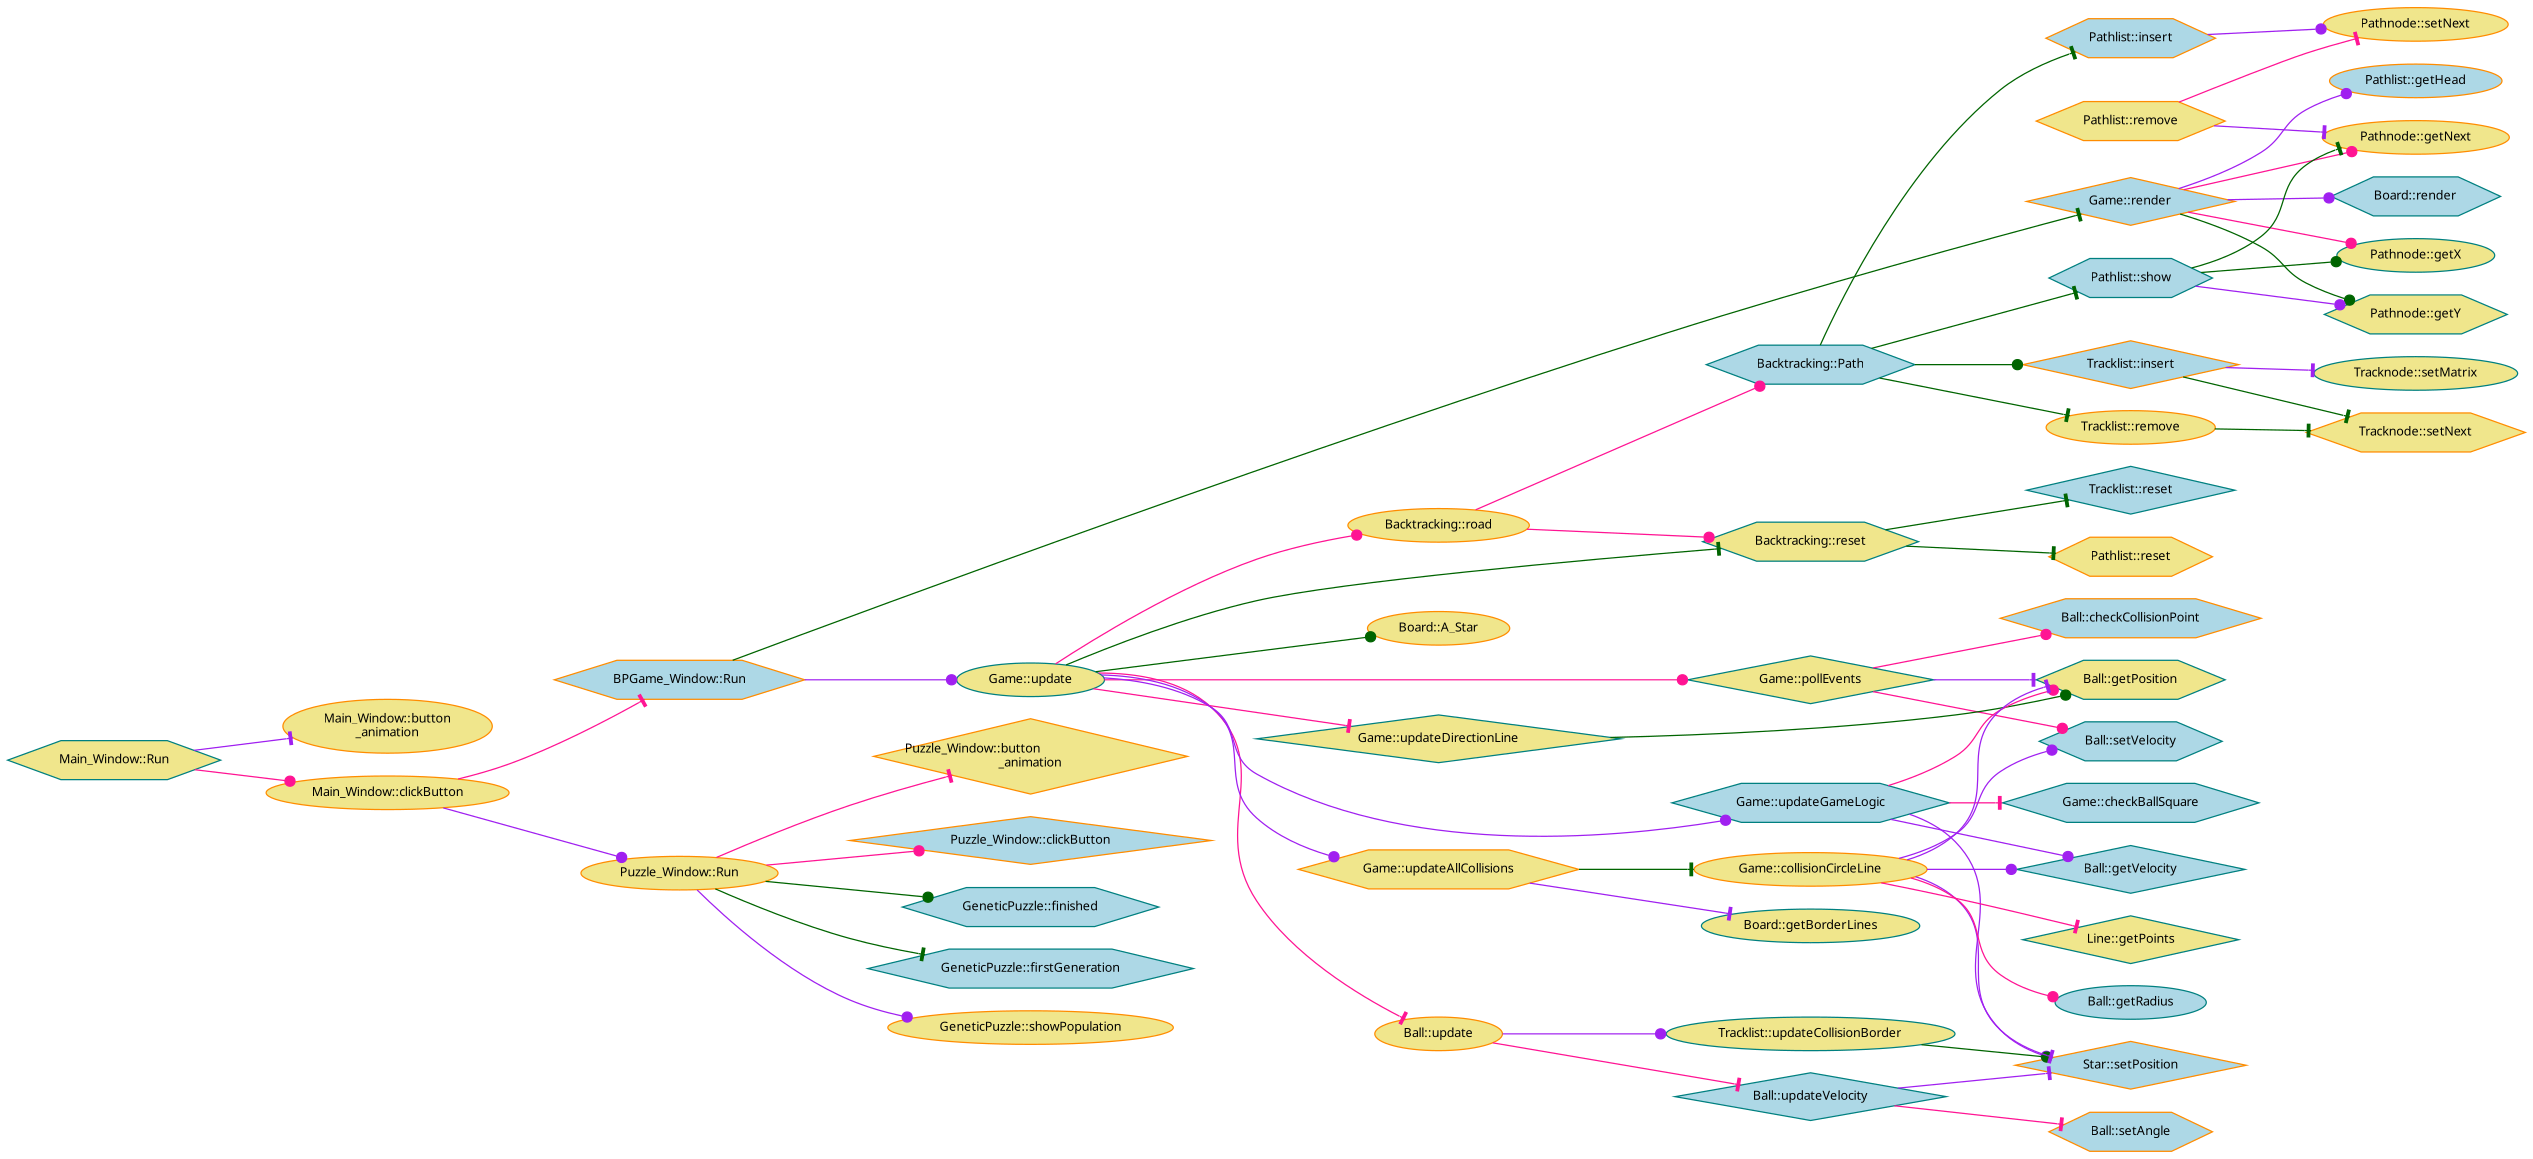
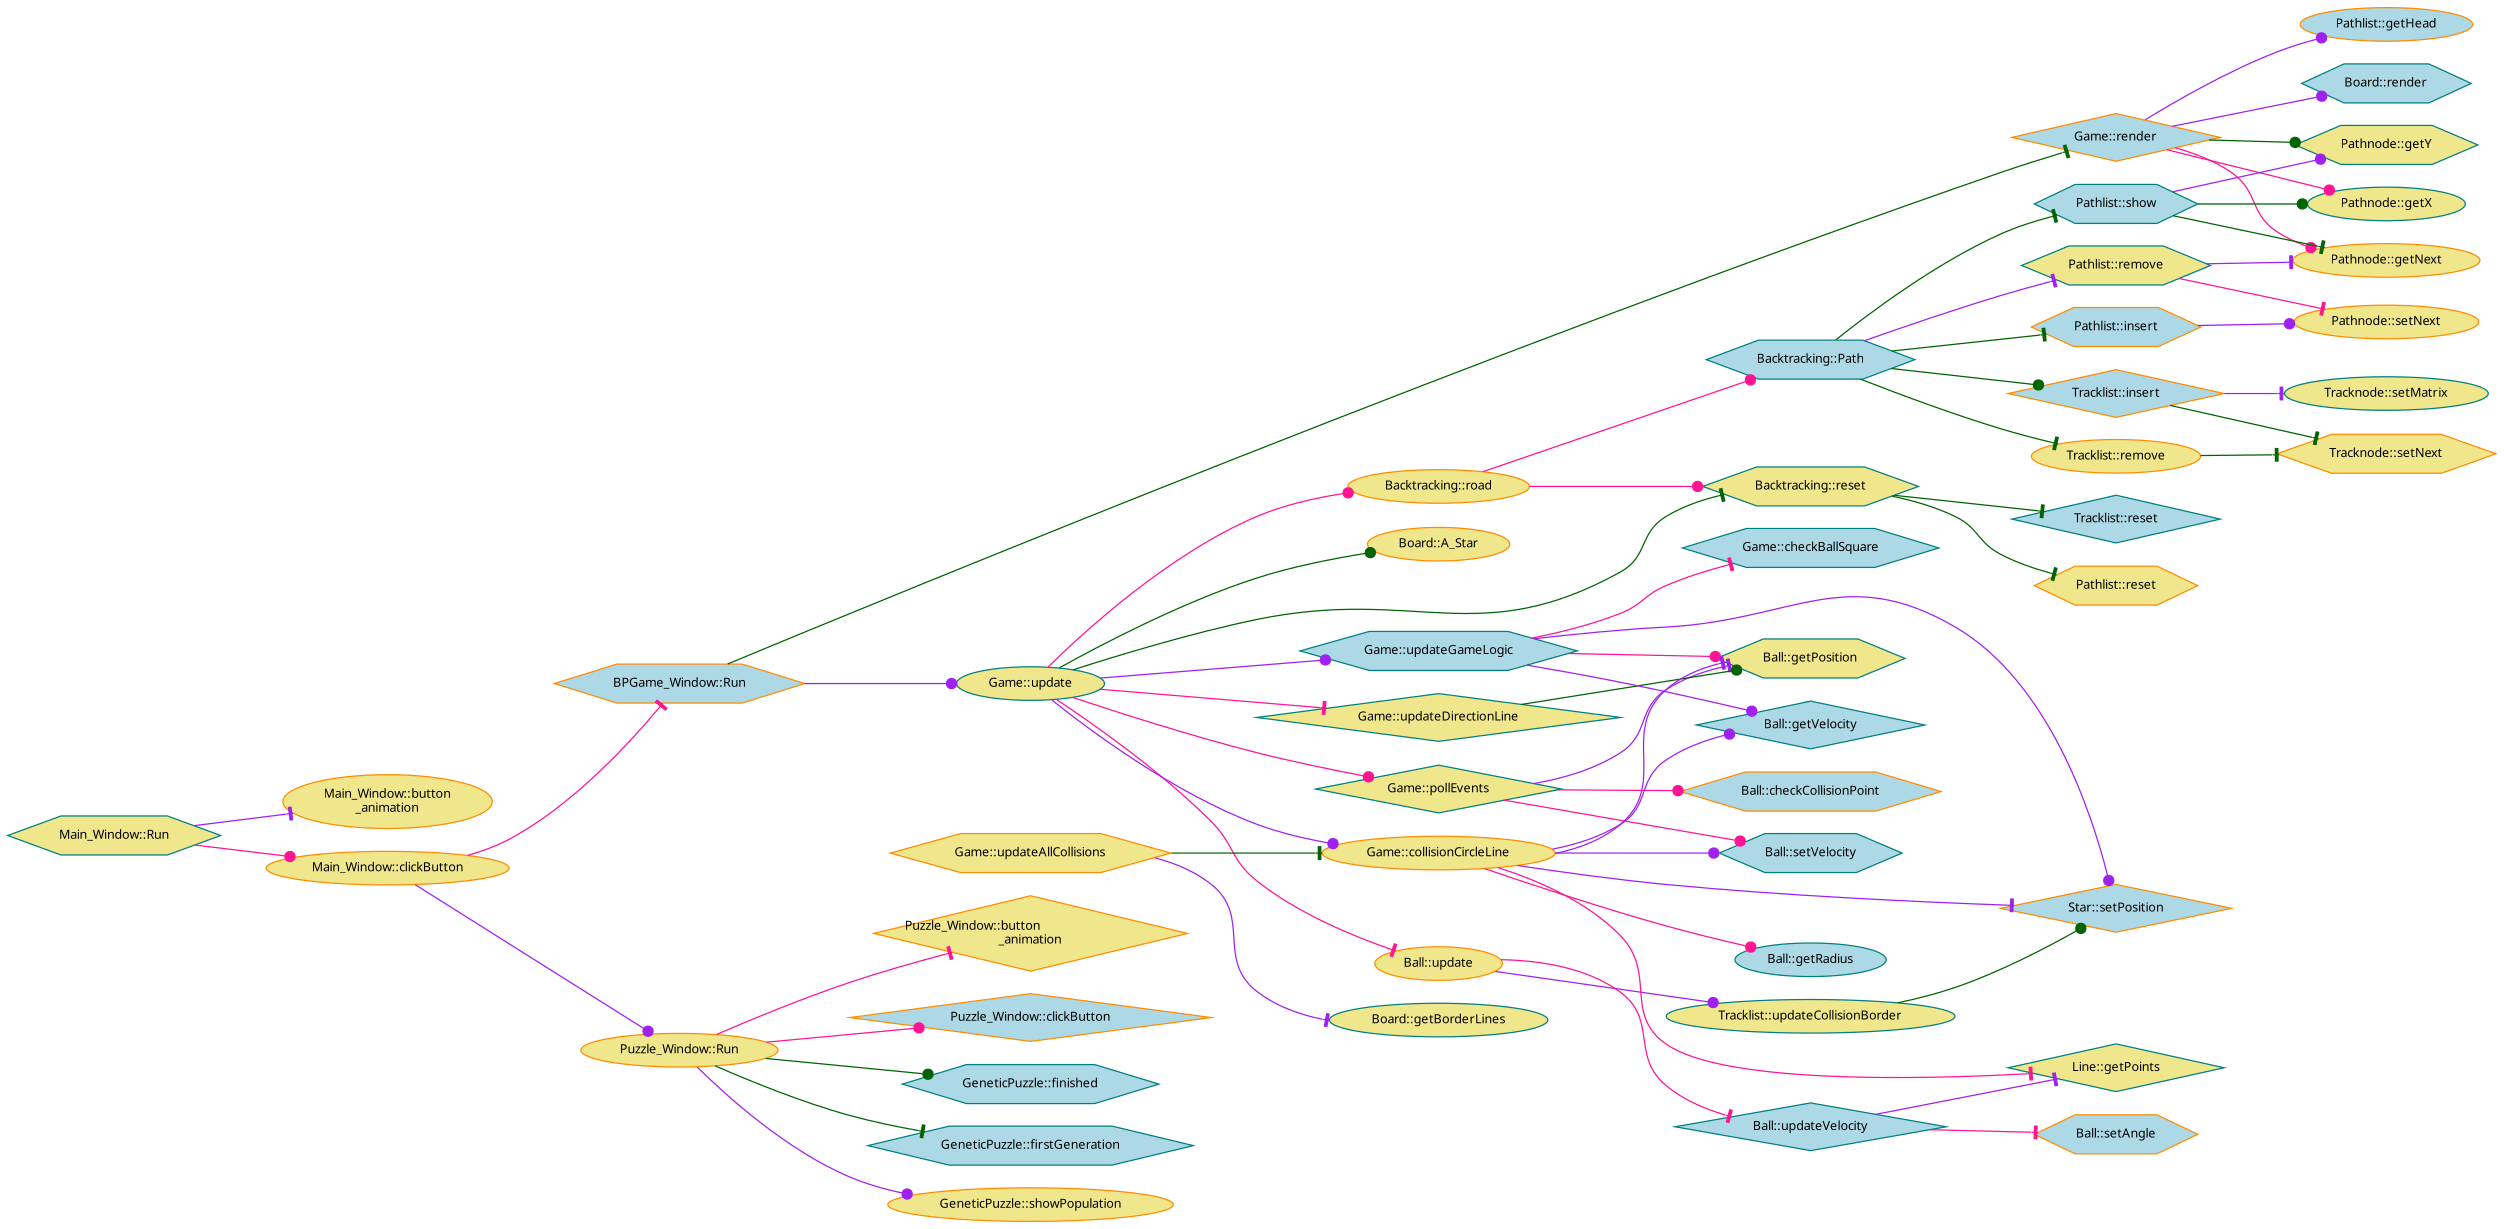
node "Pathlist::remove": color darkorange -> teal
edge "Backtracking::Path" -> "Pathlist::remove": added
edge "Game::update" -> "Game::updateAllCollisions": now "Game::update" -> "Game::collisionCircleLine"
edge "Ball::updateVelocity" -> "Star::setPosition": now "Ball::updateVelocity" -> "Line::getPoints"
